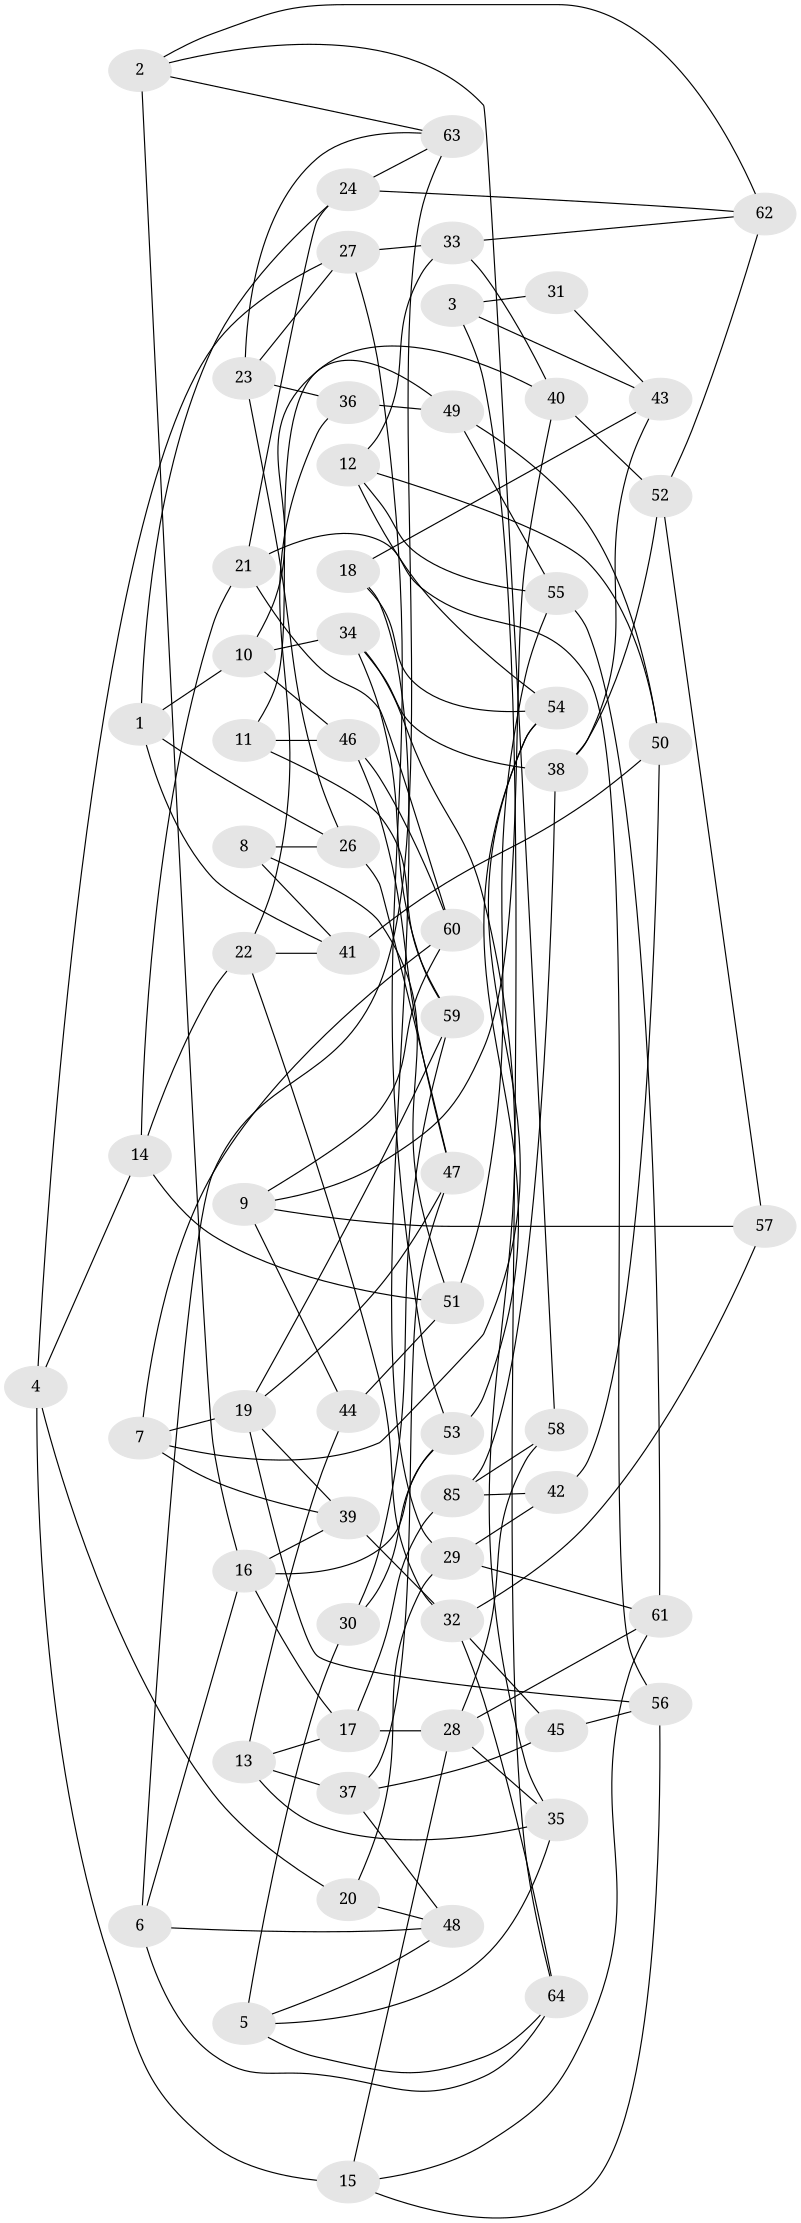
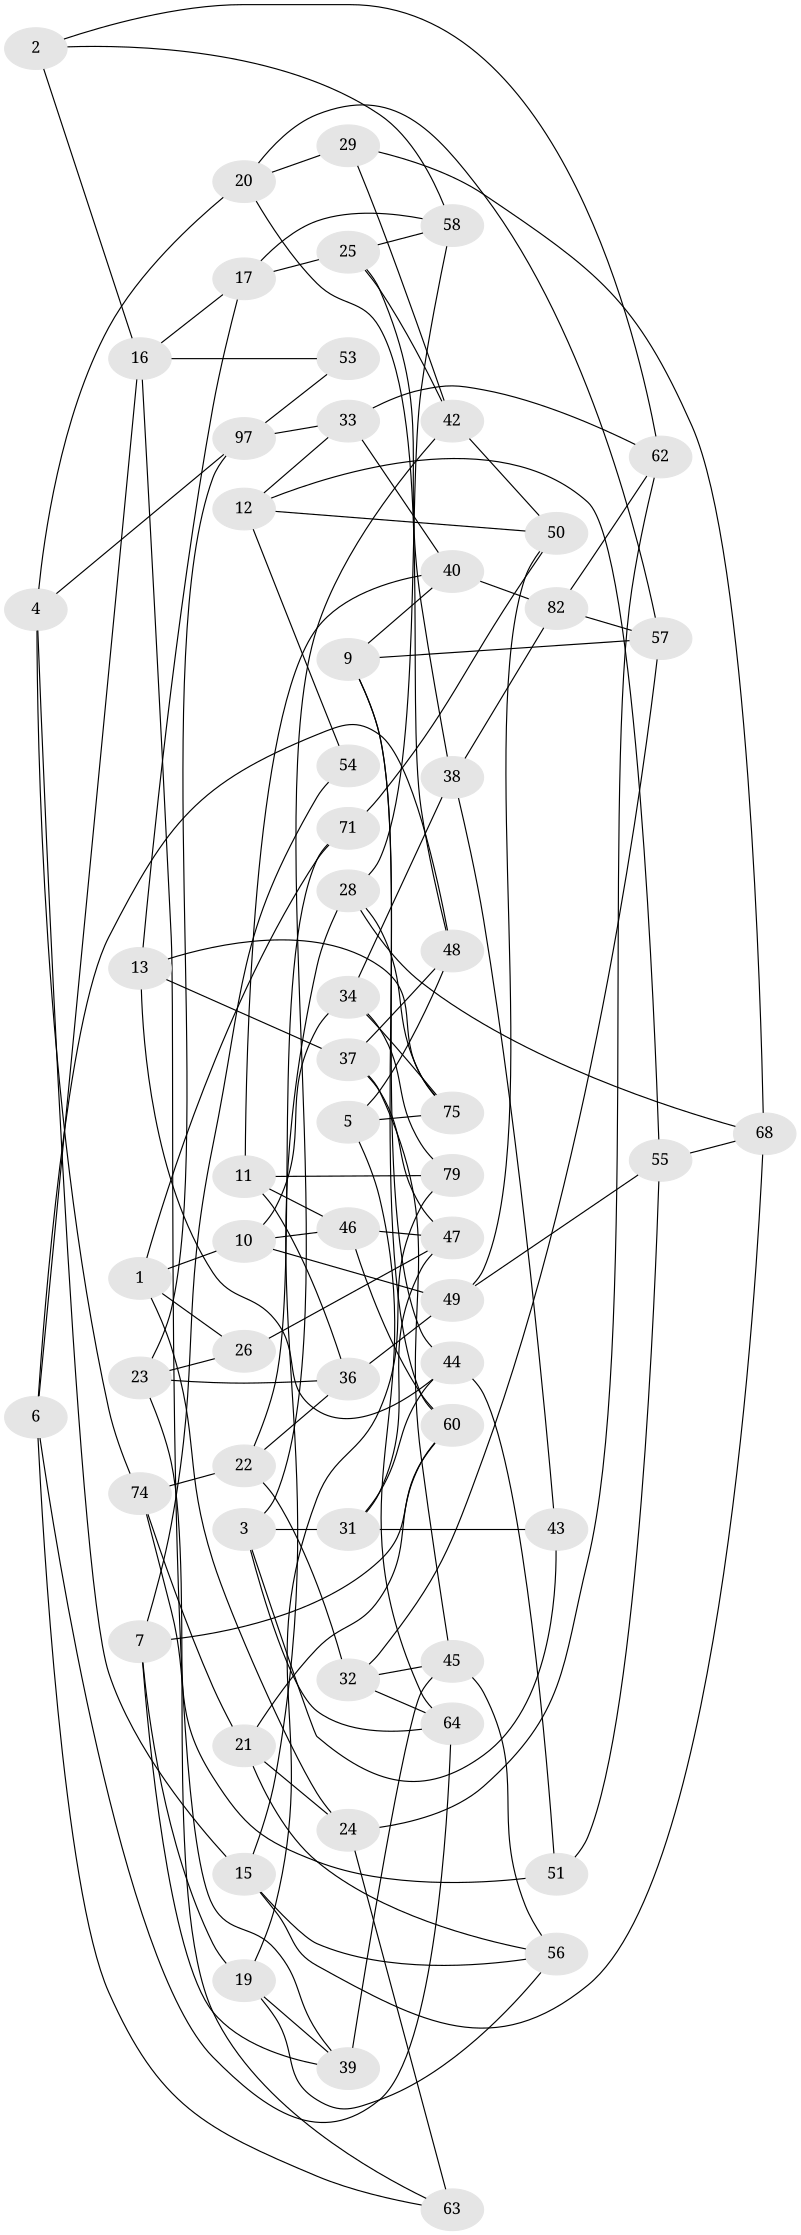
edge "2" -- "63": removed
node "27": label "27" -> "97"
edge "20" -- "57": added
node "52": label "52" -> "82"
node "18": removed
node "8": removed
node "41": label "41" -> "71"
edge "42" -- "3": added
node "59": label "59" -> "79"
edge "54" -- "53": removed
node "14": label "14" -> "74"
edge "11" -- "36": added
edge "47" -- "19": now "47" -- "31"
edge "44" -- "31": added
node "85": label "85" -> "25"
edge "39" -- "32": now "39" -- "45"
node "61": label "61" -> "68"
node "30": removed
edge "17" -- "28": now "17" -- "58"
node "35": label "35" -> "75"
